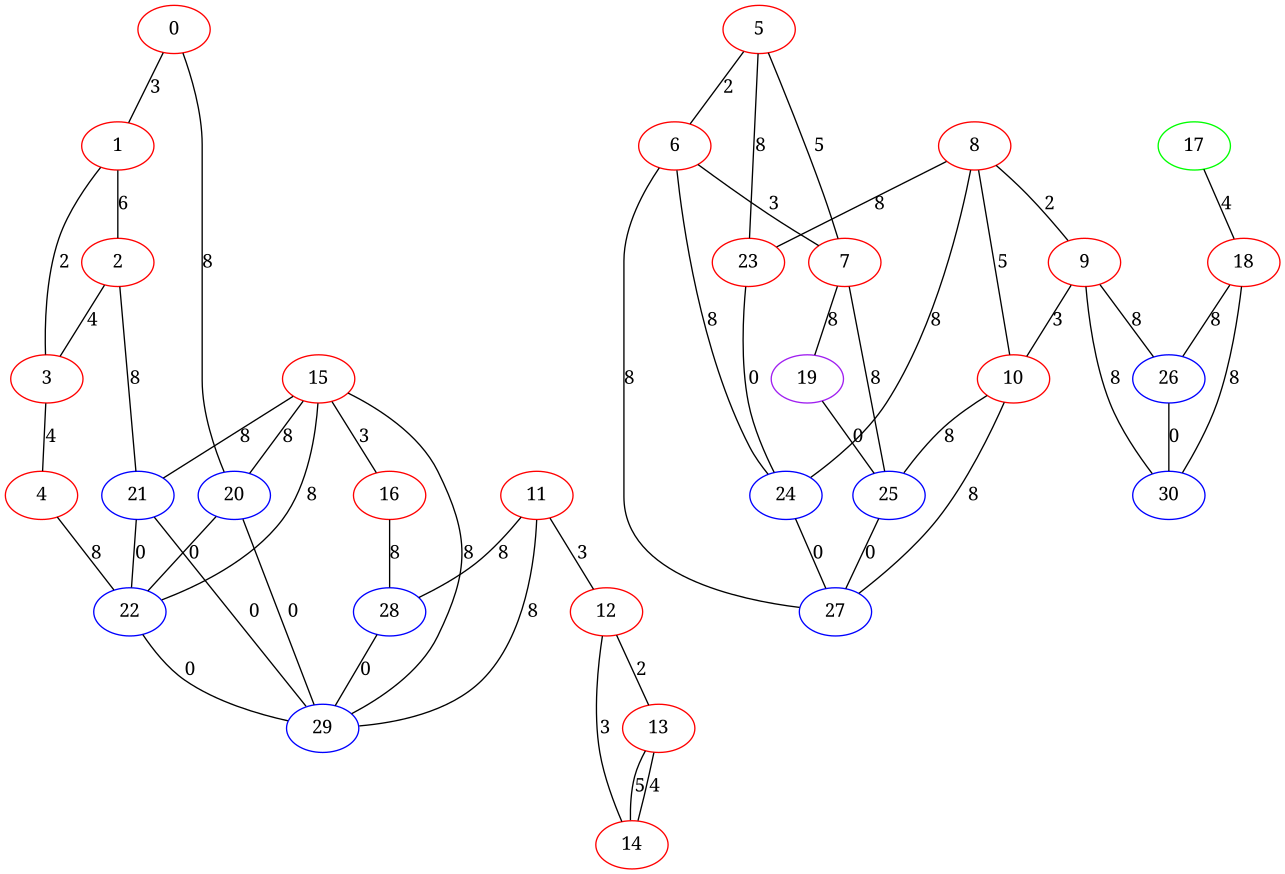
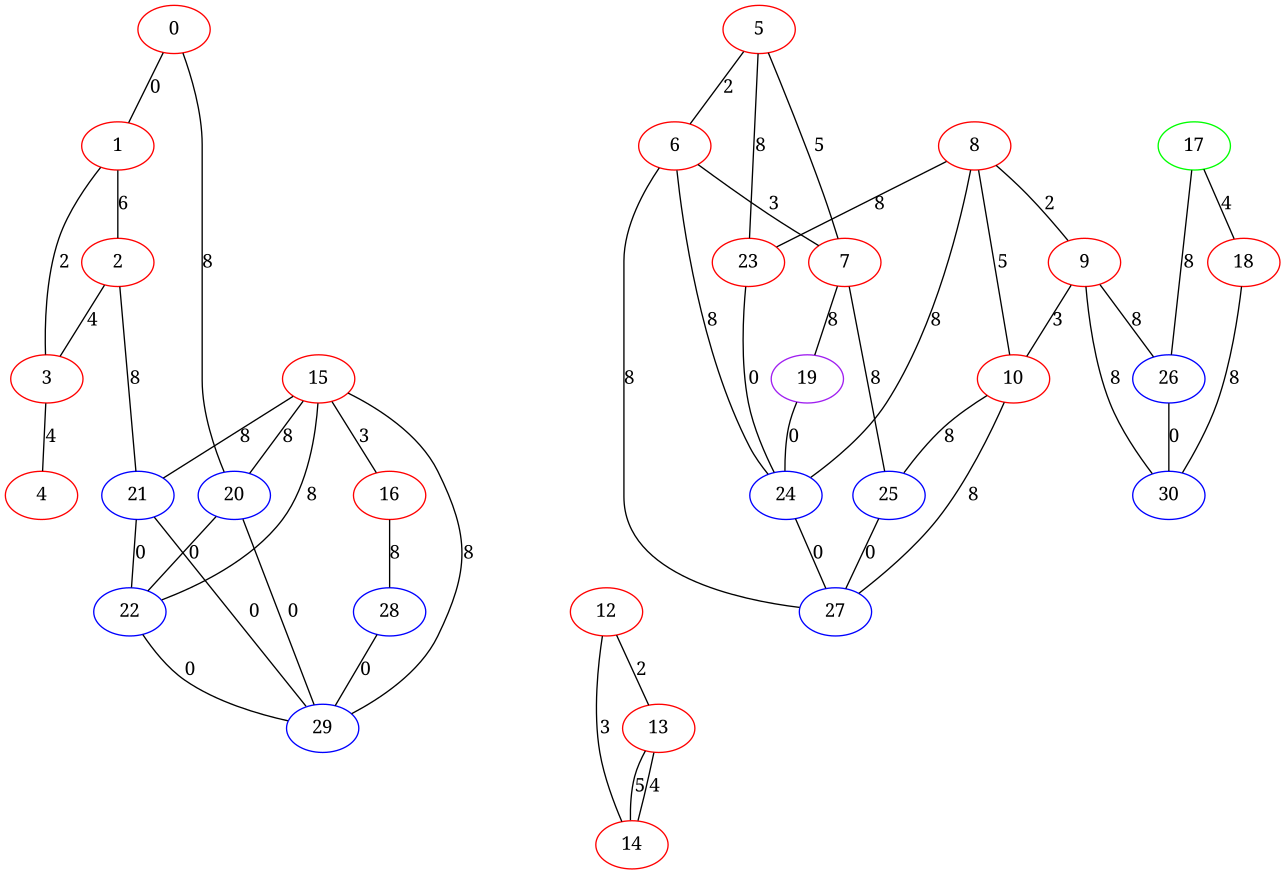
edge "0" -- "1": label "3" -> "0"
edge "18" -- "26": now "17" -- "26"
edge "19" -- "25": now "19" -- "24"
node "11": removed
edge "4" -- "22": removed, label "8"
